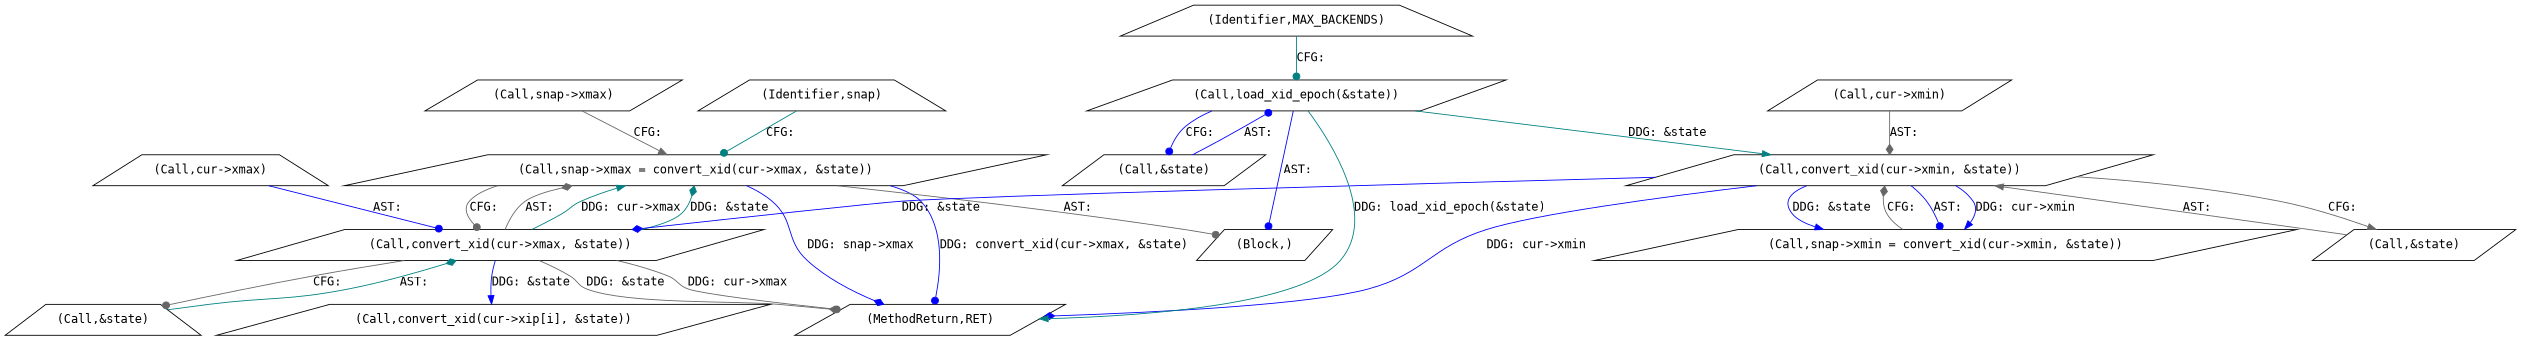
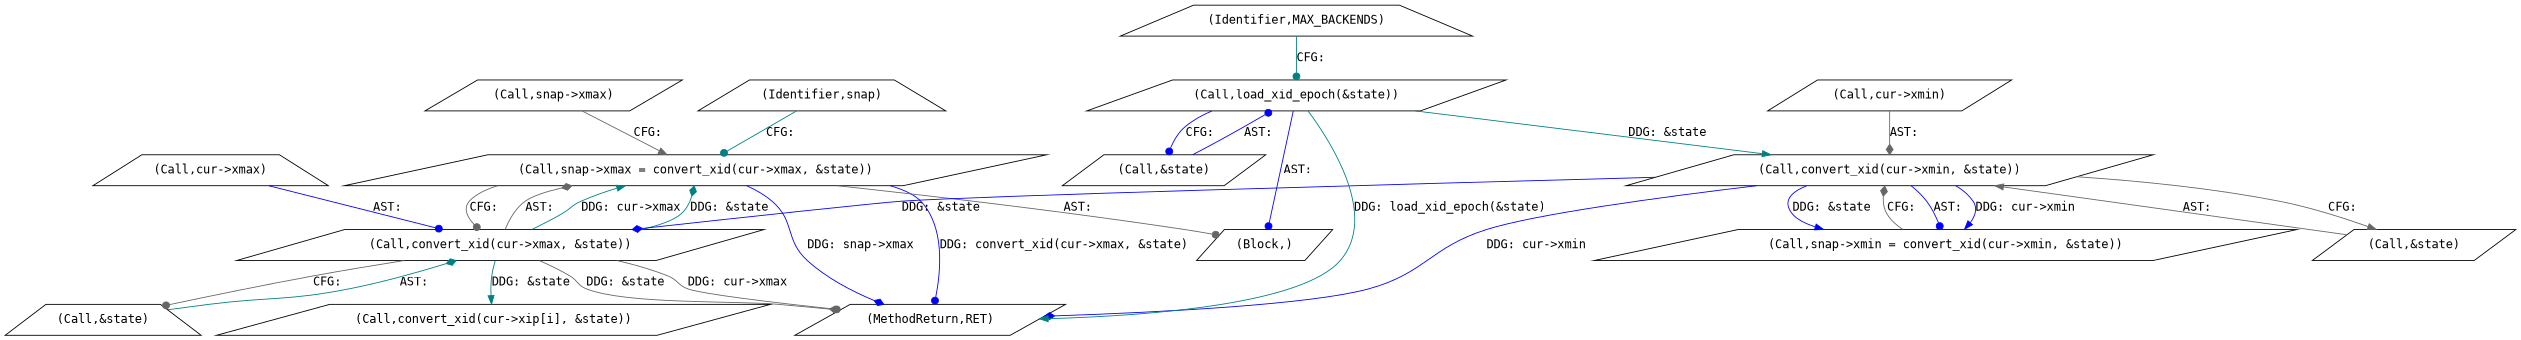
edge "(Call,convert_xid(cur->xmax, &state))" -> "(Call,convert_xid(cur->xip[i], &state))": color blue -> teal
